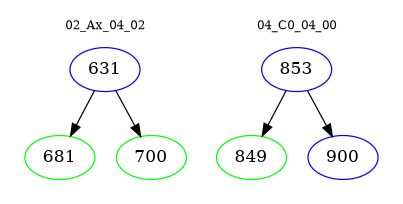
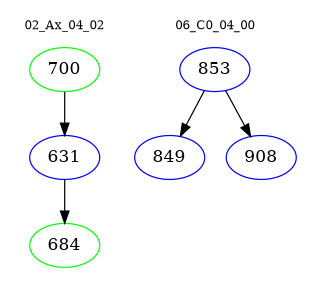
cluster "04_C0_04_00": label "04_C0_04_00" -> "06_C0_04_00"
edge "631" -> "700": reversed
node "681": label "681" -> "684"
node "849": color green -> blue
node "900": label "900" -> "908"
